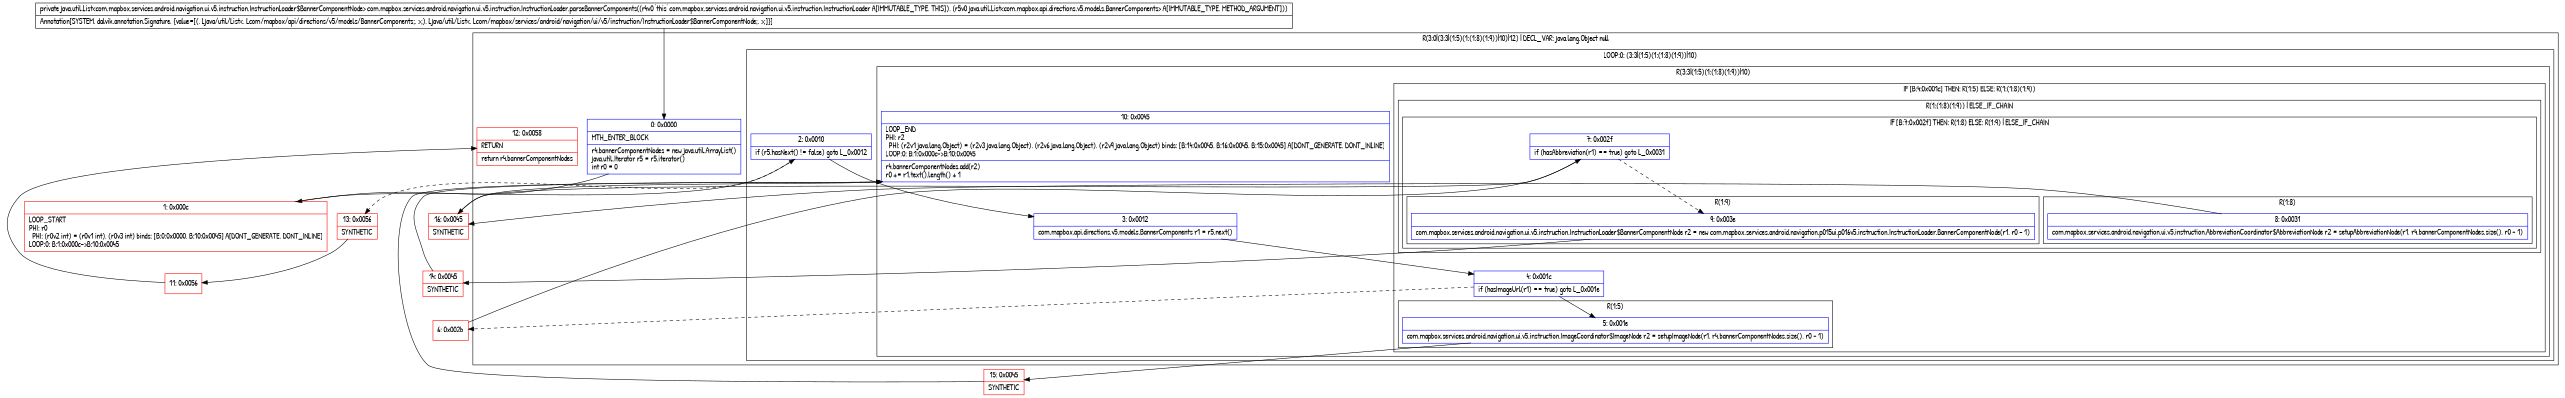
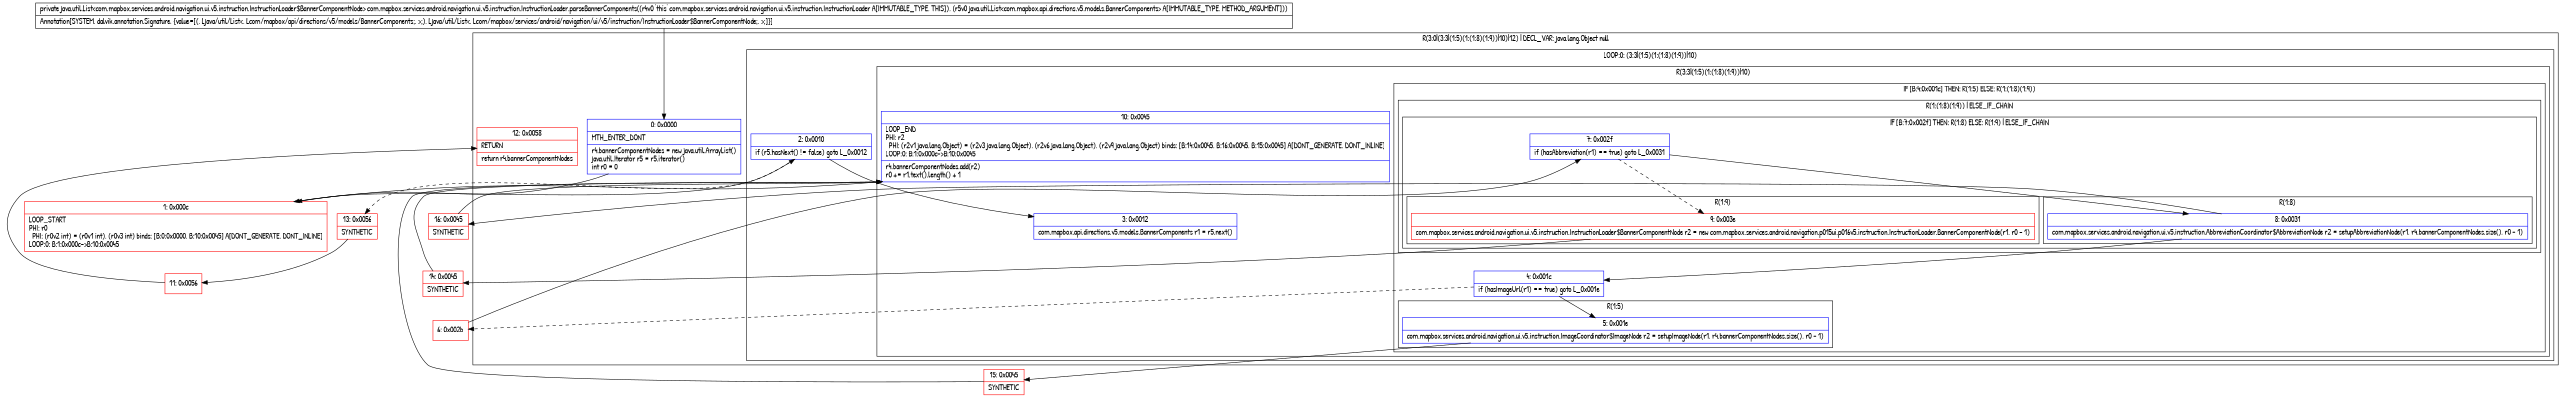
node "0: 0x0000": text "MTH_ENTER_BLOCK" -> "MTH_ENTER_DONT"
edge "7: 0x002f" -> "16: 0x0045": now "7: 0x002f" -> "8: 0x0031"
edge "10: 0x0045" -> "1: 0x000c": added
node "9: 0x003e": color blue -> red
edge "3: 0x0012" -> "4: 0x001c": now "8: 0x0031" -> "4: 0x001c"
